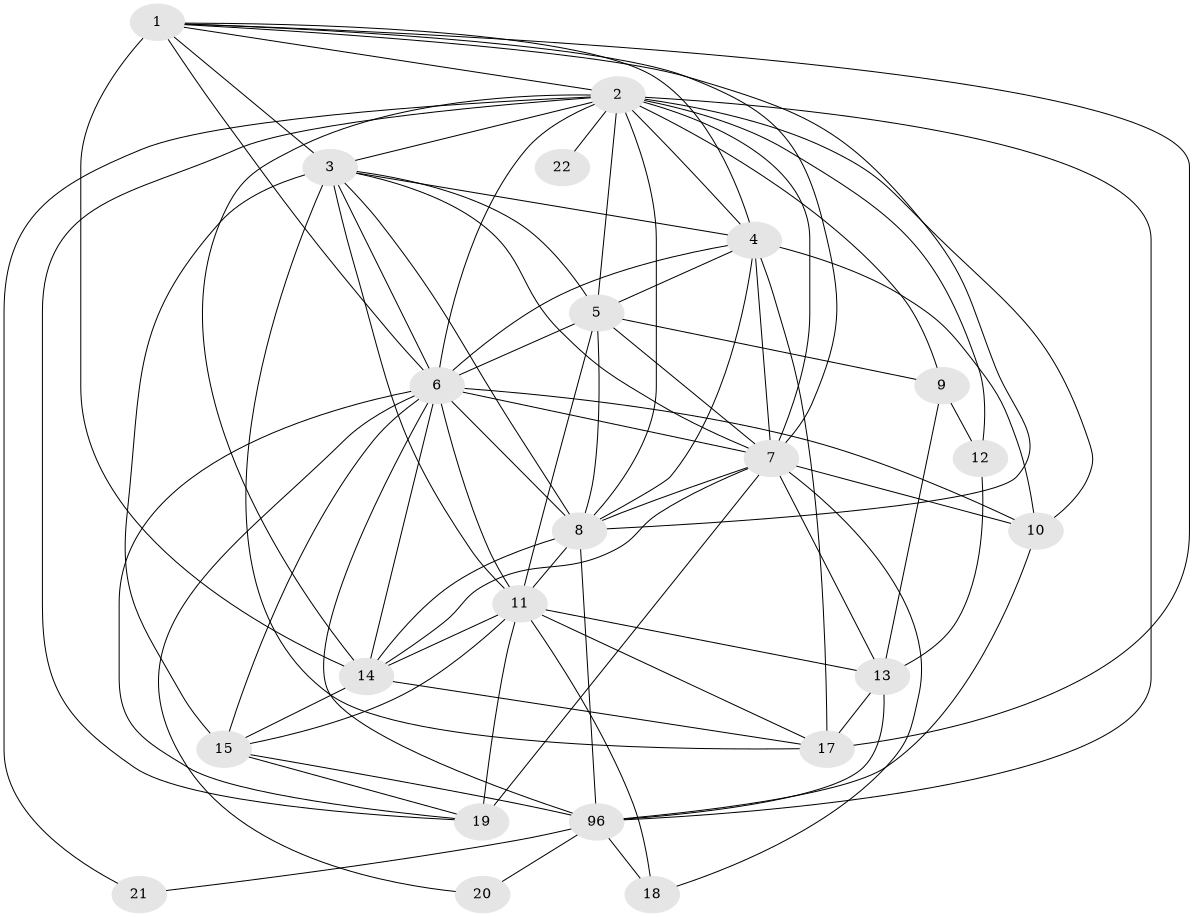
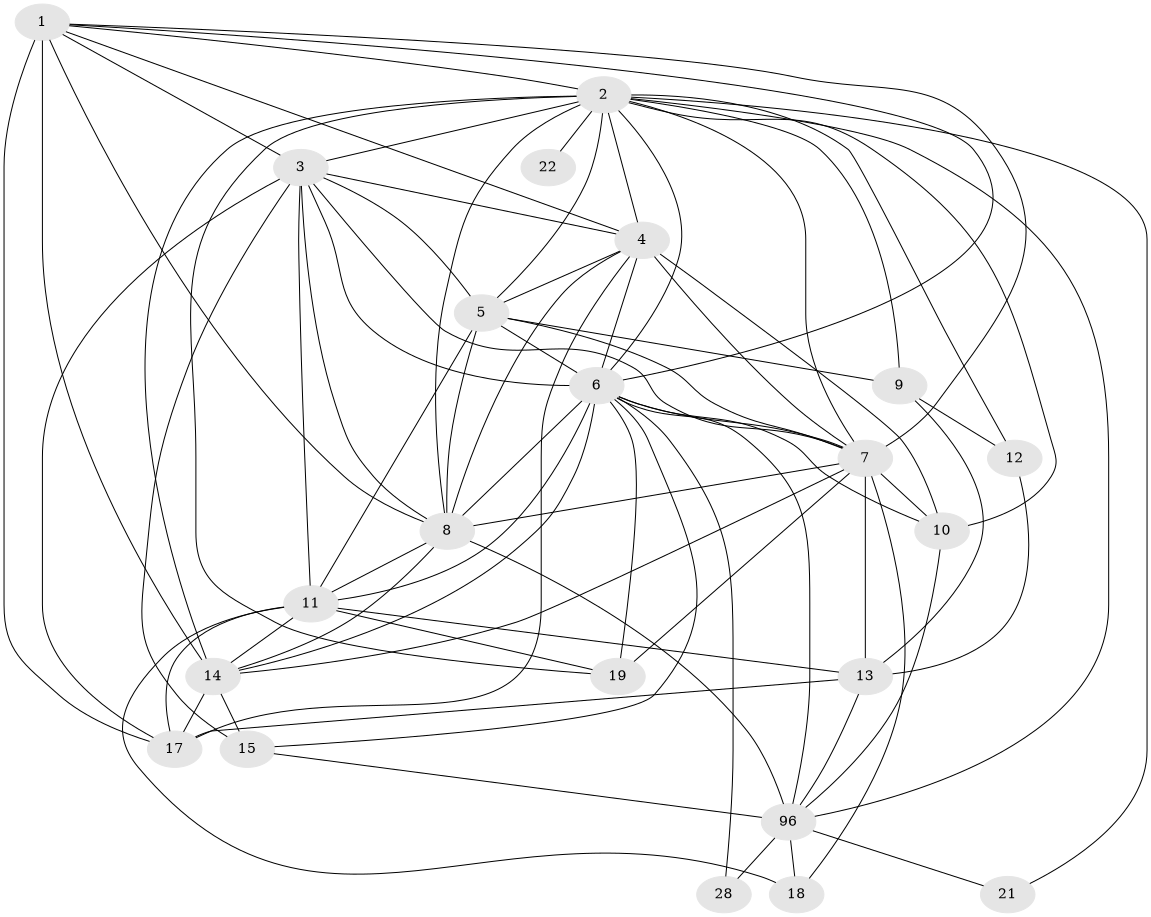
edge "11" -- "15": removed
edge "15" -- "19": removed
node "20": label "20" -> "28"
